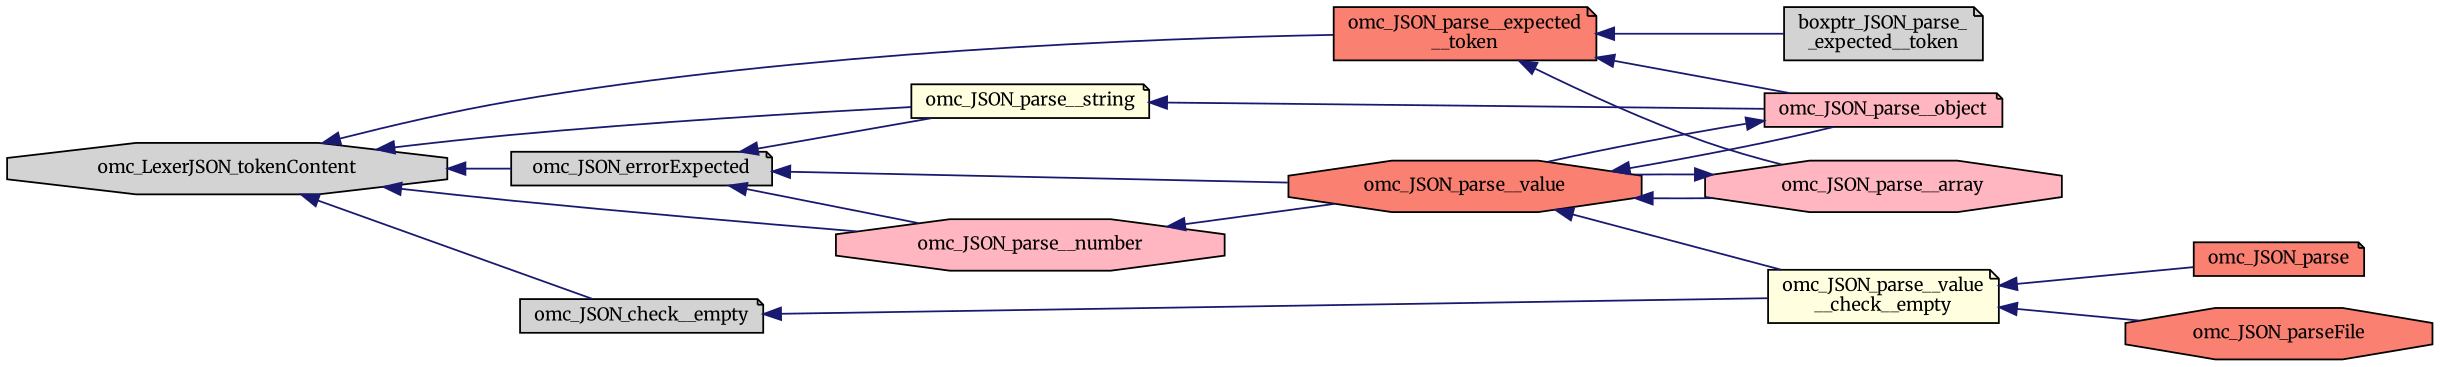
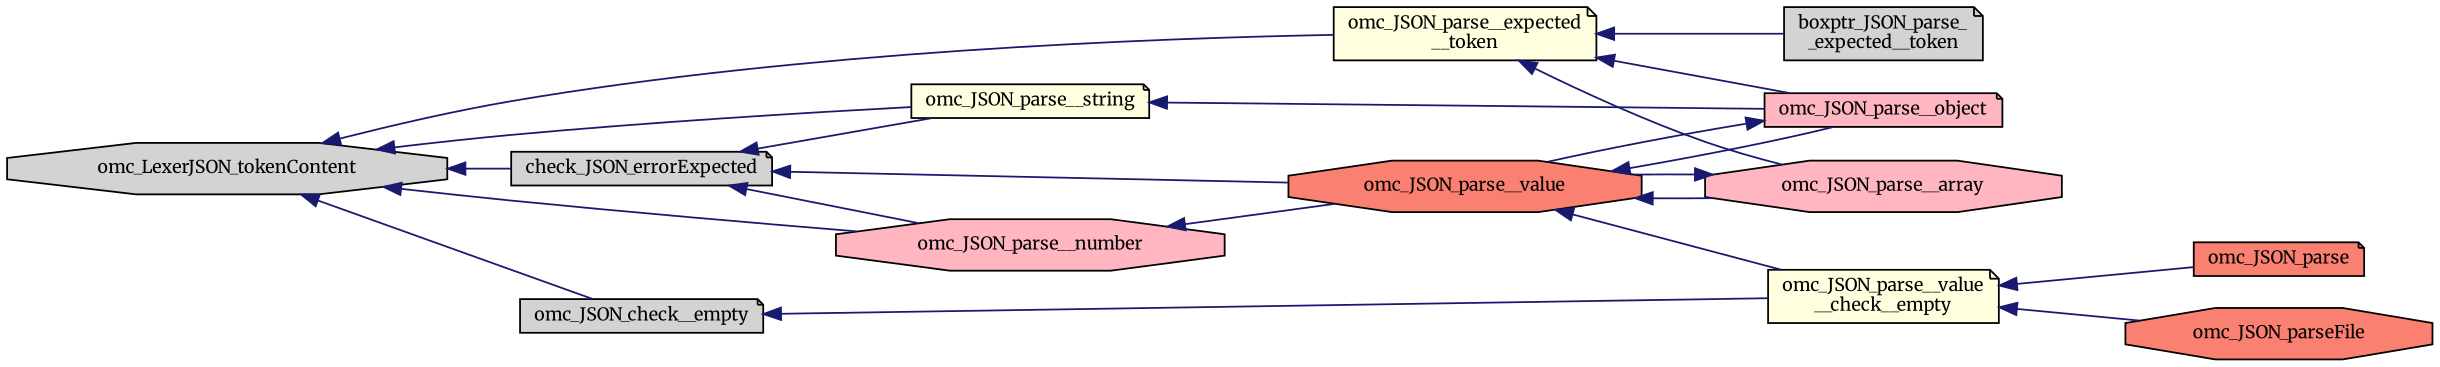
node "omc_JSON_parse__expected __token": fillcolor salmon -> lightyellow
node "omc_JSON_errorExpected": label "omc_JSON_errorExpected" -> "check_JSON_errorExpected"
